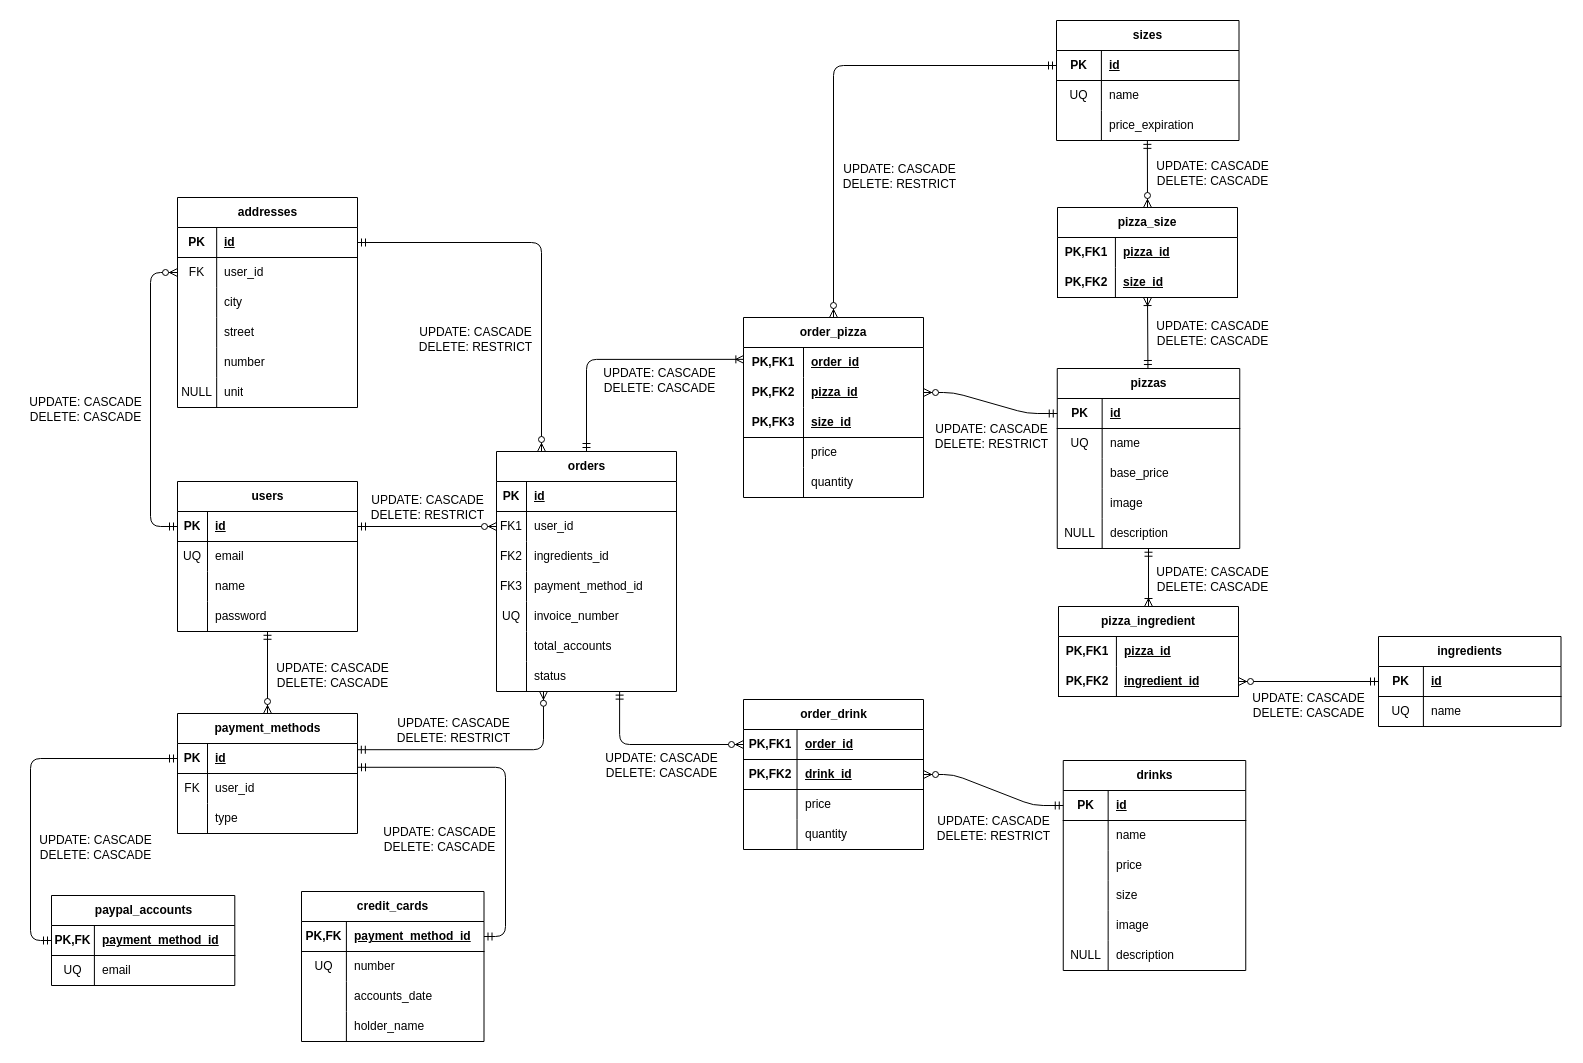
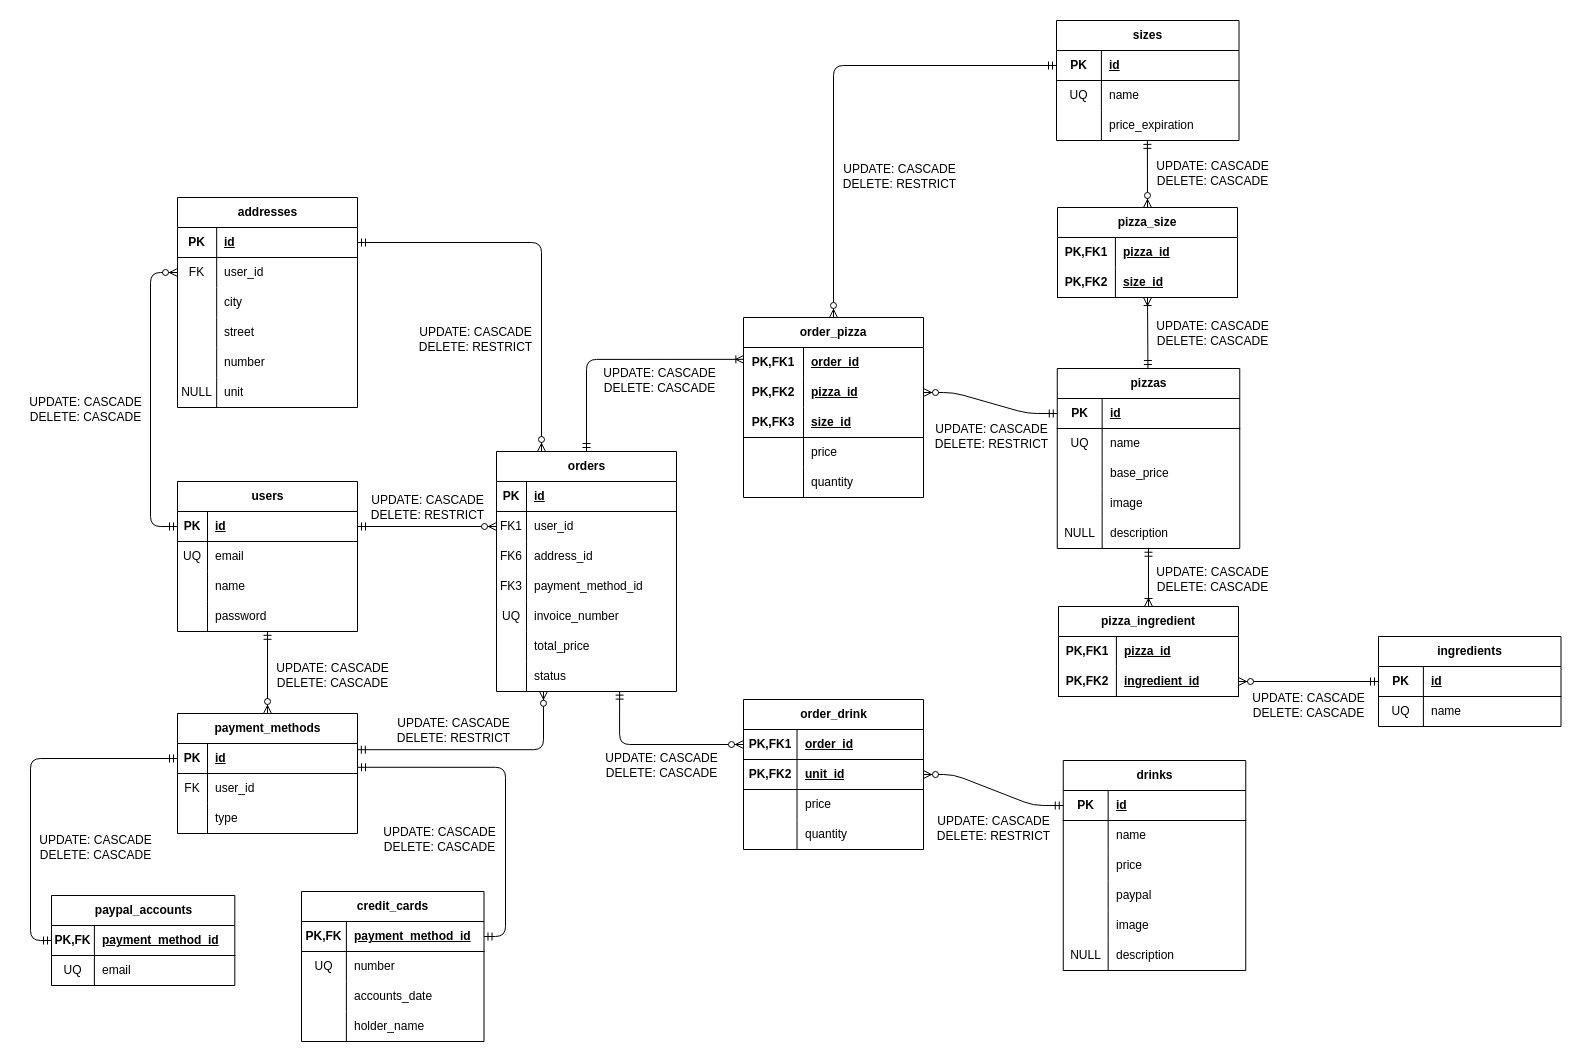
node "FK2": label "FK2" -> "FK6"
node "ingredients_id": label "ingredients_id" -> "address_id"
node "total_accounts": label "total_accounts" -> "total_price"
node "drink_id": label "drink_id" -> "unit_id"
node "size": label "size" -> "paypal"
